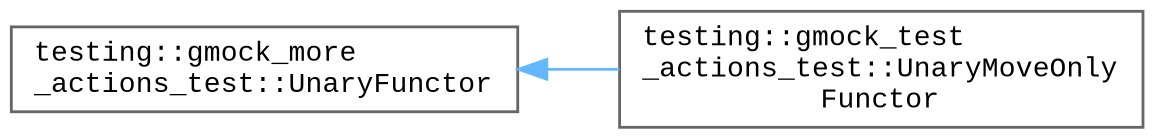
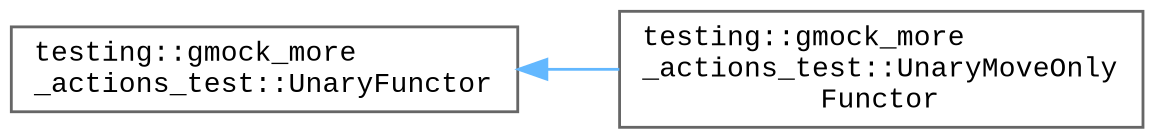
node "testing::gmock_test _actions_test::UnaryMoveOnly Functor": label "testing::gmock_test _actions_test::UnaryMoveOnly Functor" -> "testing::gmock_more _actions_test::UnaryMoveOnly Functor"
